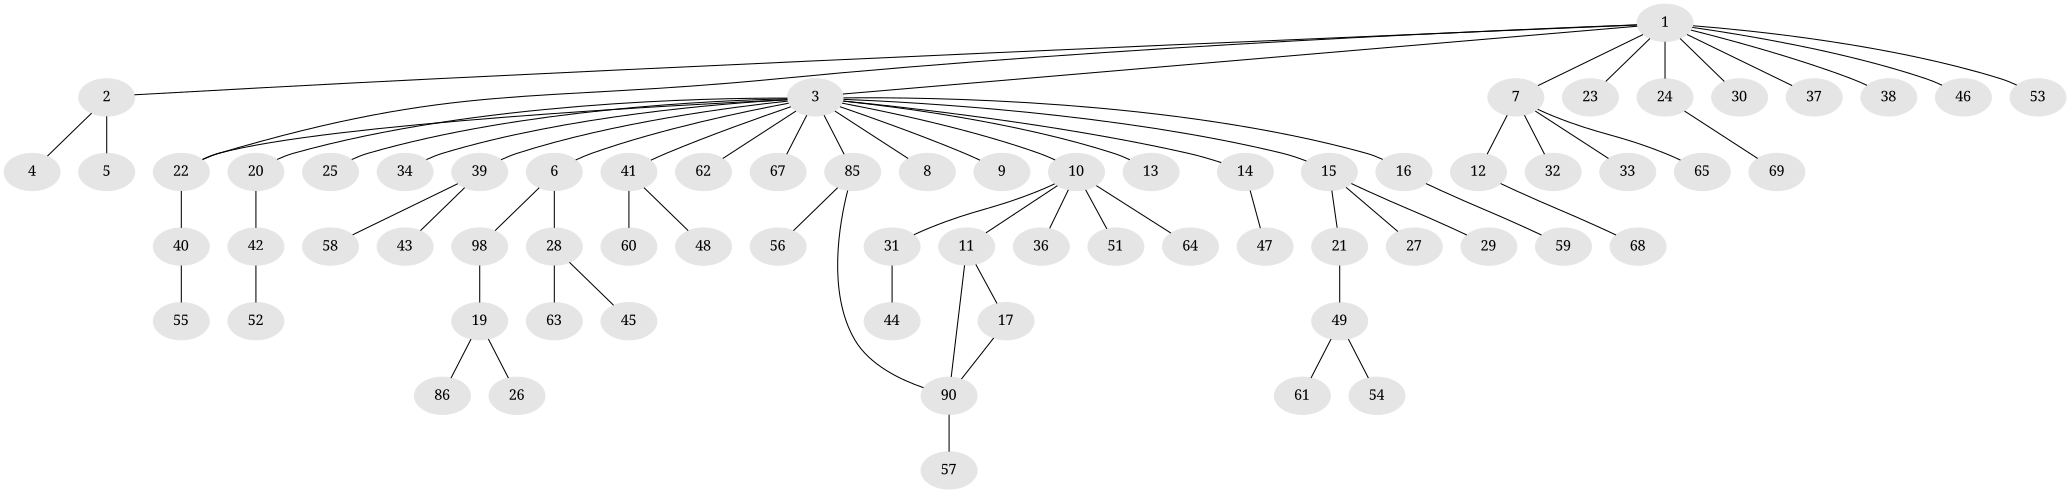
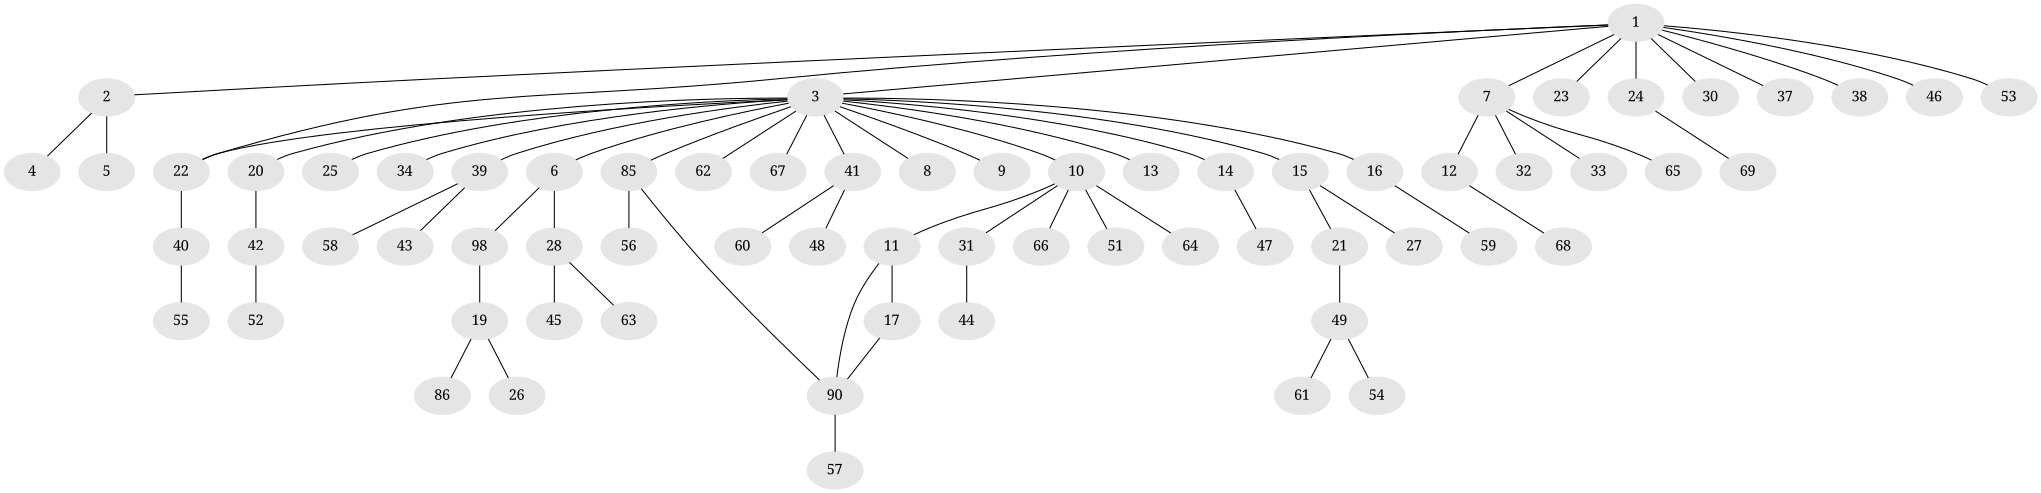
node "36": label "36" -> "66"
node "29": removed
